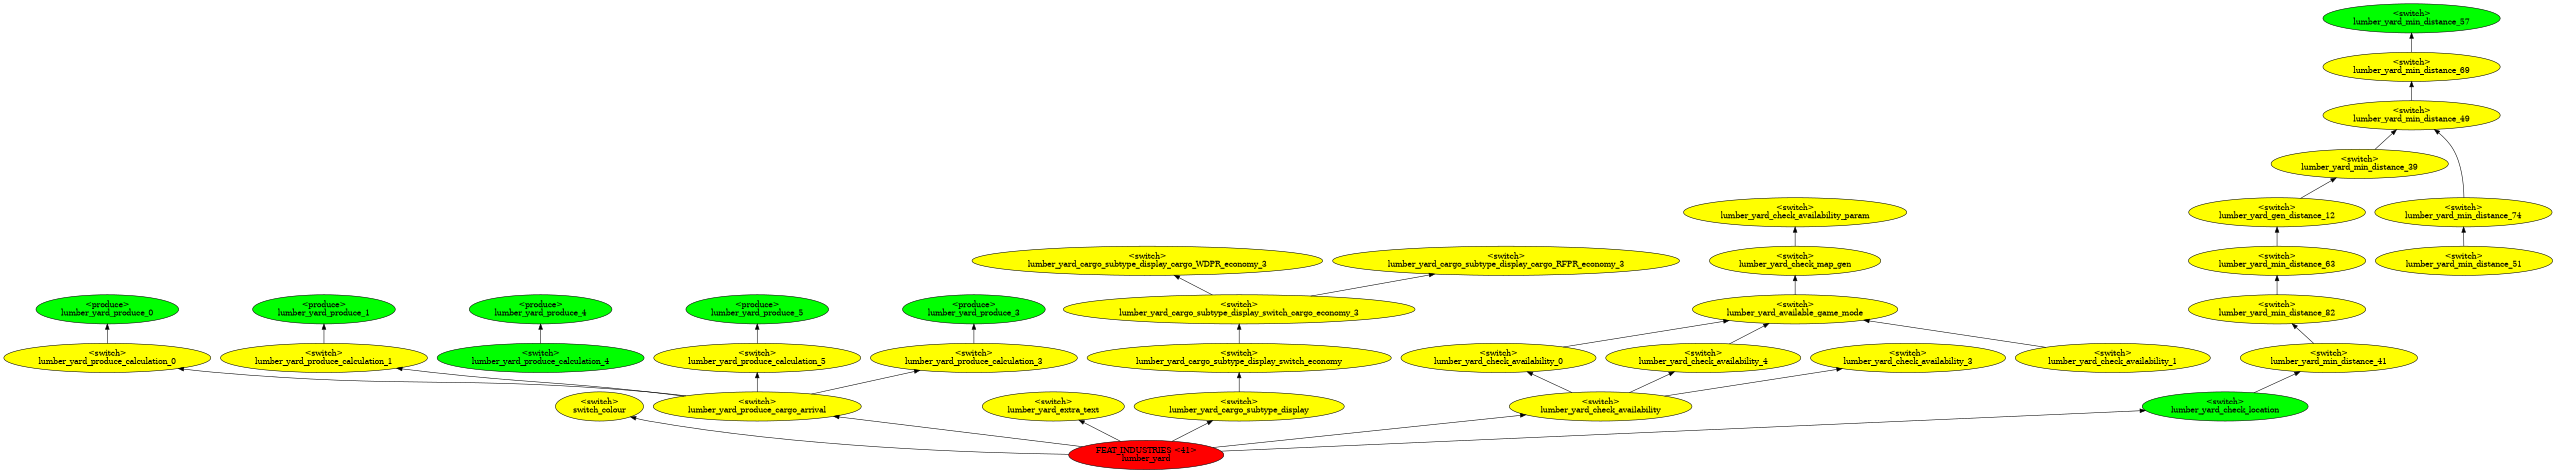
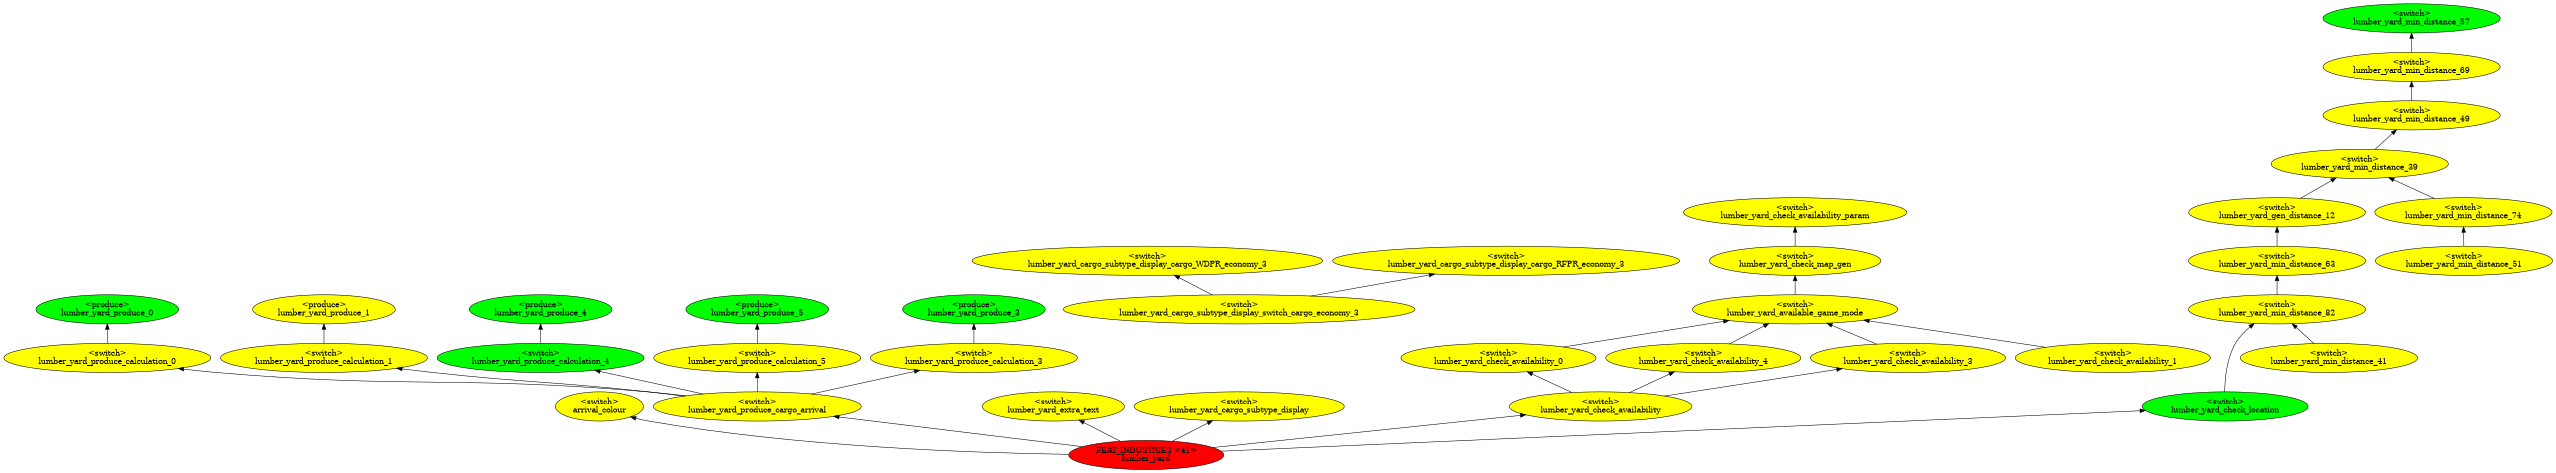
edge "<switch> lumber_yard_min_distance_74" -> "<switch> lumber_yard_min_distance_49": now "<switch> lumber_yard_min_distance_74" -> "<switch> lumber_yard_min_distance_39"
node "<produce> lumber_yard_produce_1": fillcolor green -> yellow
edge "<switch> lumber_yard_check_availability_3" -> "<switch> lumber_yard_available_game_mode": added
node "<switch> lumber_yard_cargo_subtype_display_switch_economy": removed
edge "<switch> lumber_yard_produce_cargo_arrival" -> "<switch> lumber_yard_produce_calculation_4": added
edge "<switch> lumber_yard_check_location" -> "<switch> lumber_yard_min_distance_41": now "<switch> lumber_yard_check_location" -> "<switch> lumber_yard_min_distance_82"
node "<switch> switch_colour": label "<switch> switch_colour" -> "<switch> arrival_colour"
